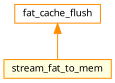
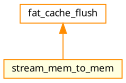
node "stream_fat_to_mem": label "stream_fat_to_mem" -> "stream_mem_to_mem"
